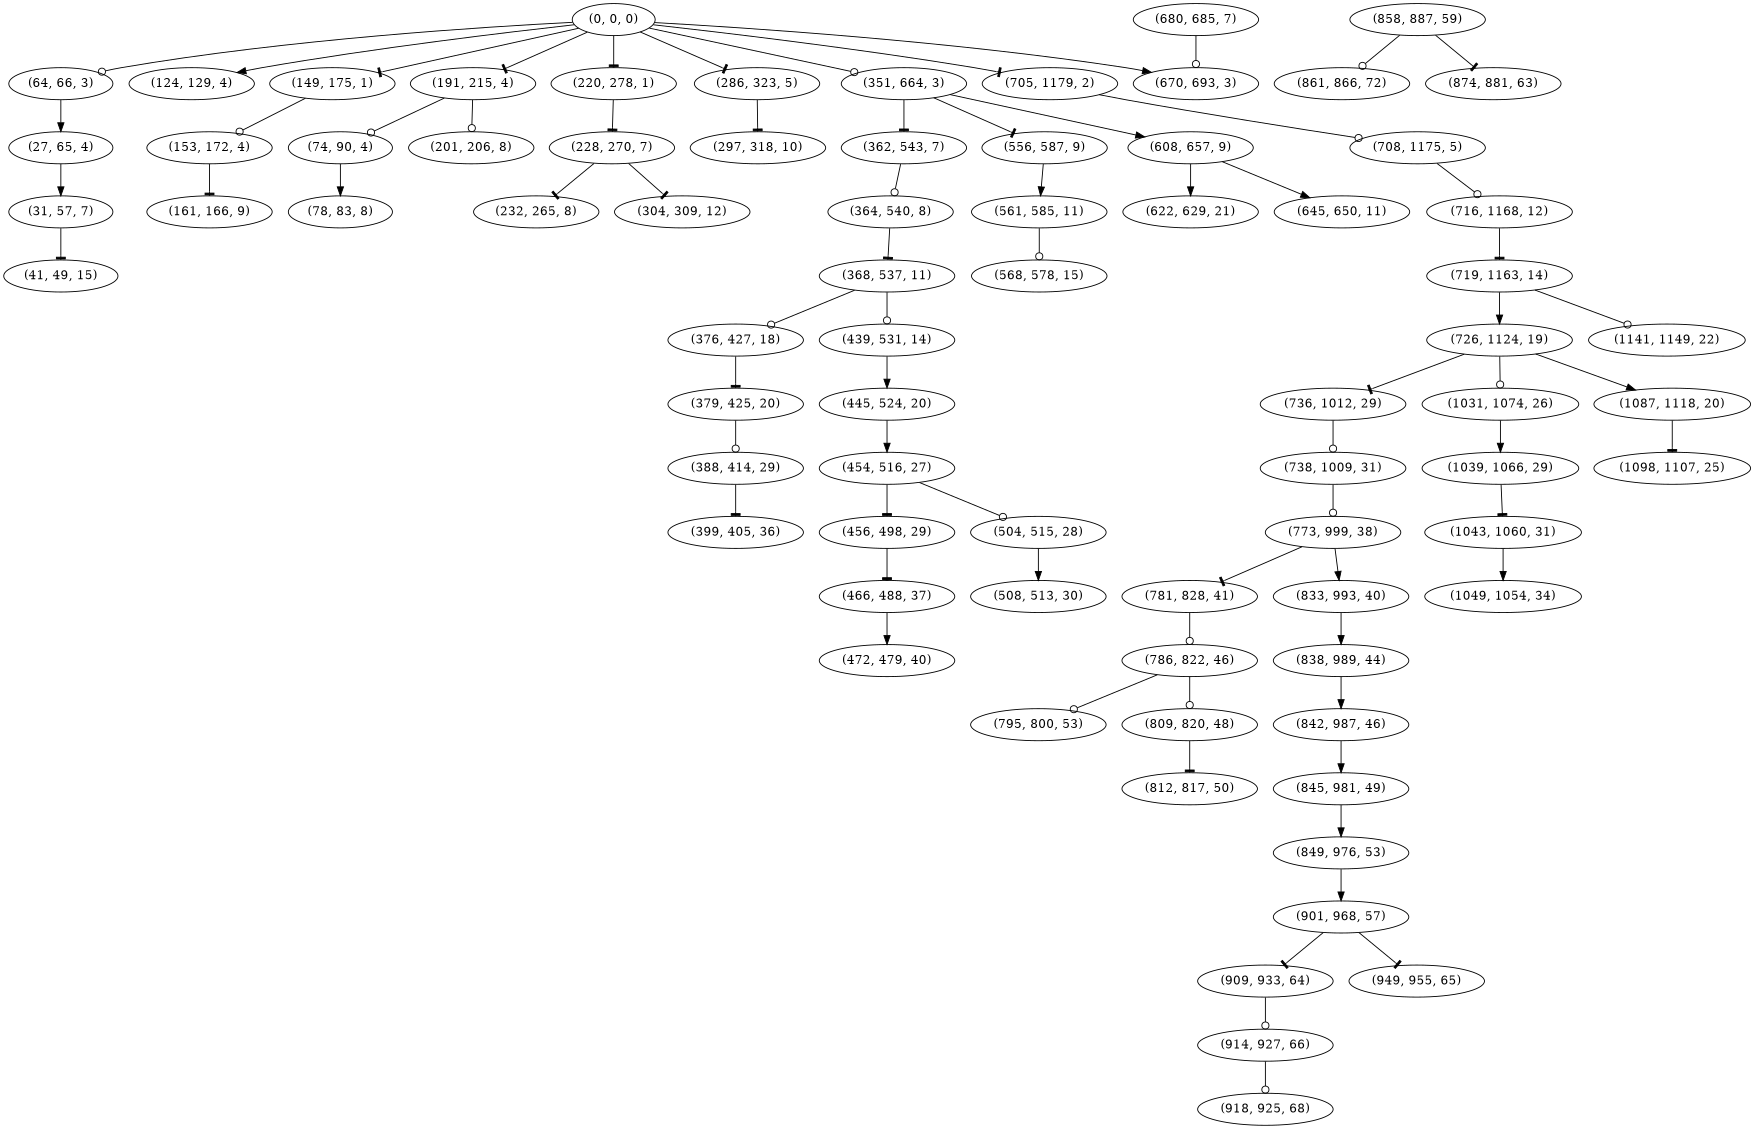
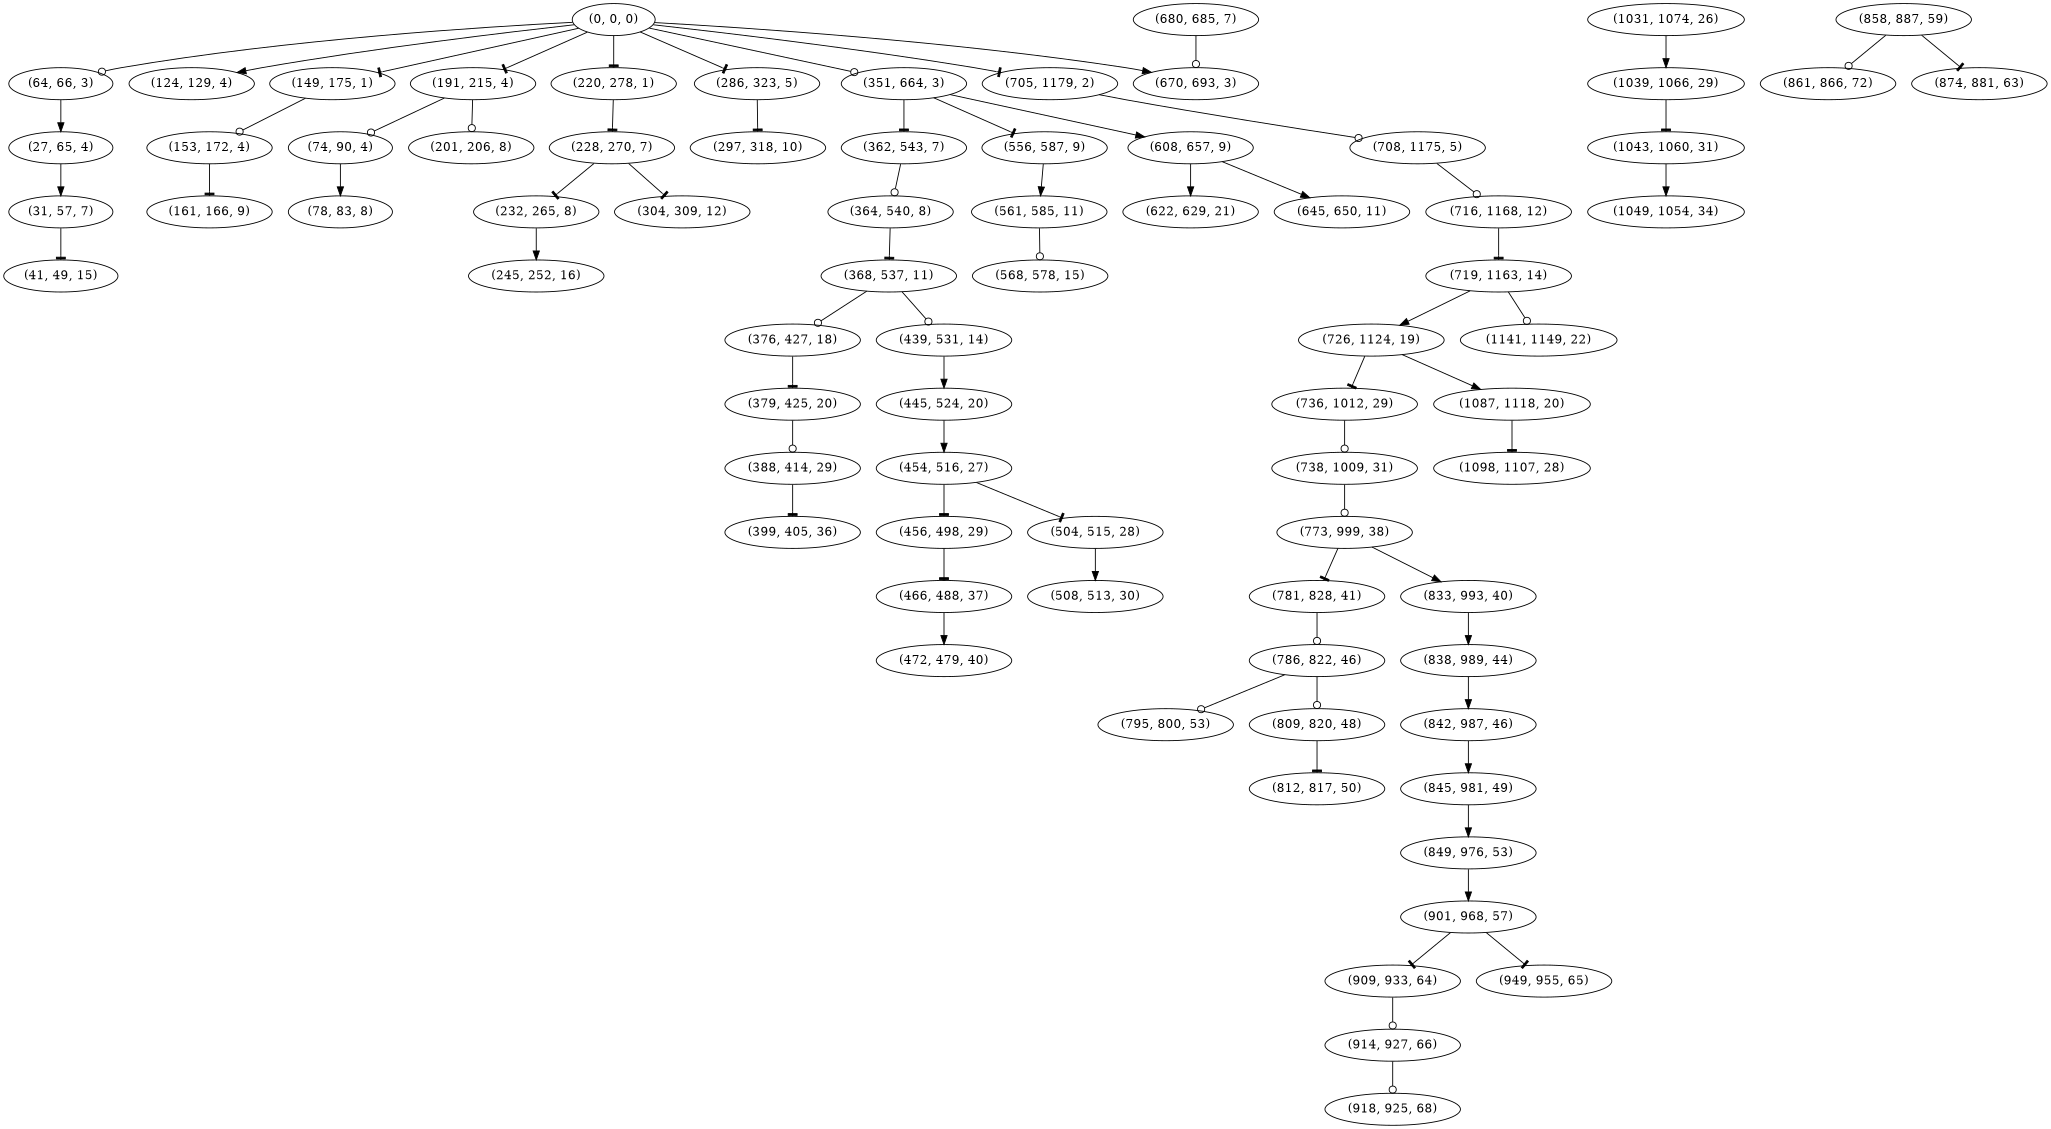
node "(245, 252, 16)": added
edge "(726, 1124, 19)" -> "(1031, 1074, 26)": removed
node "(1098, 1107, 25)": label "(1098, 1107, 25)" -> "(1098, 1107, 28)"
edge "(454, 516, 27)" -> "(504, 515, 28)": arrowhead odot -> tee
